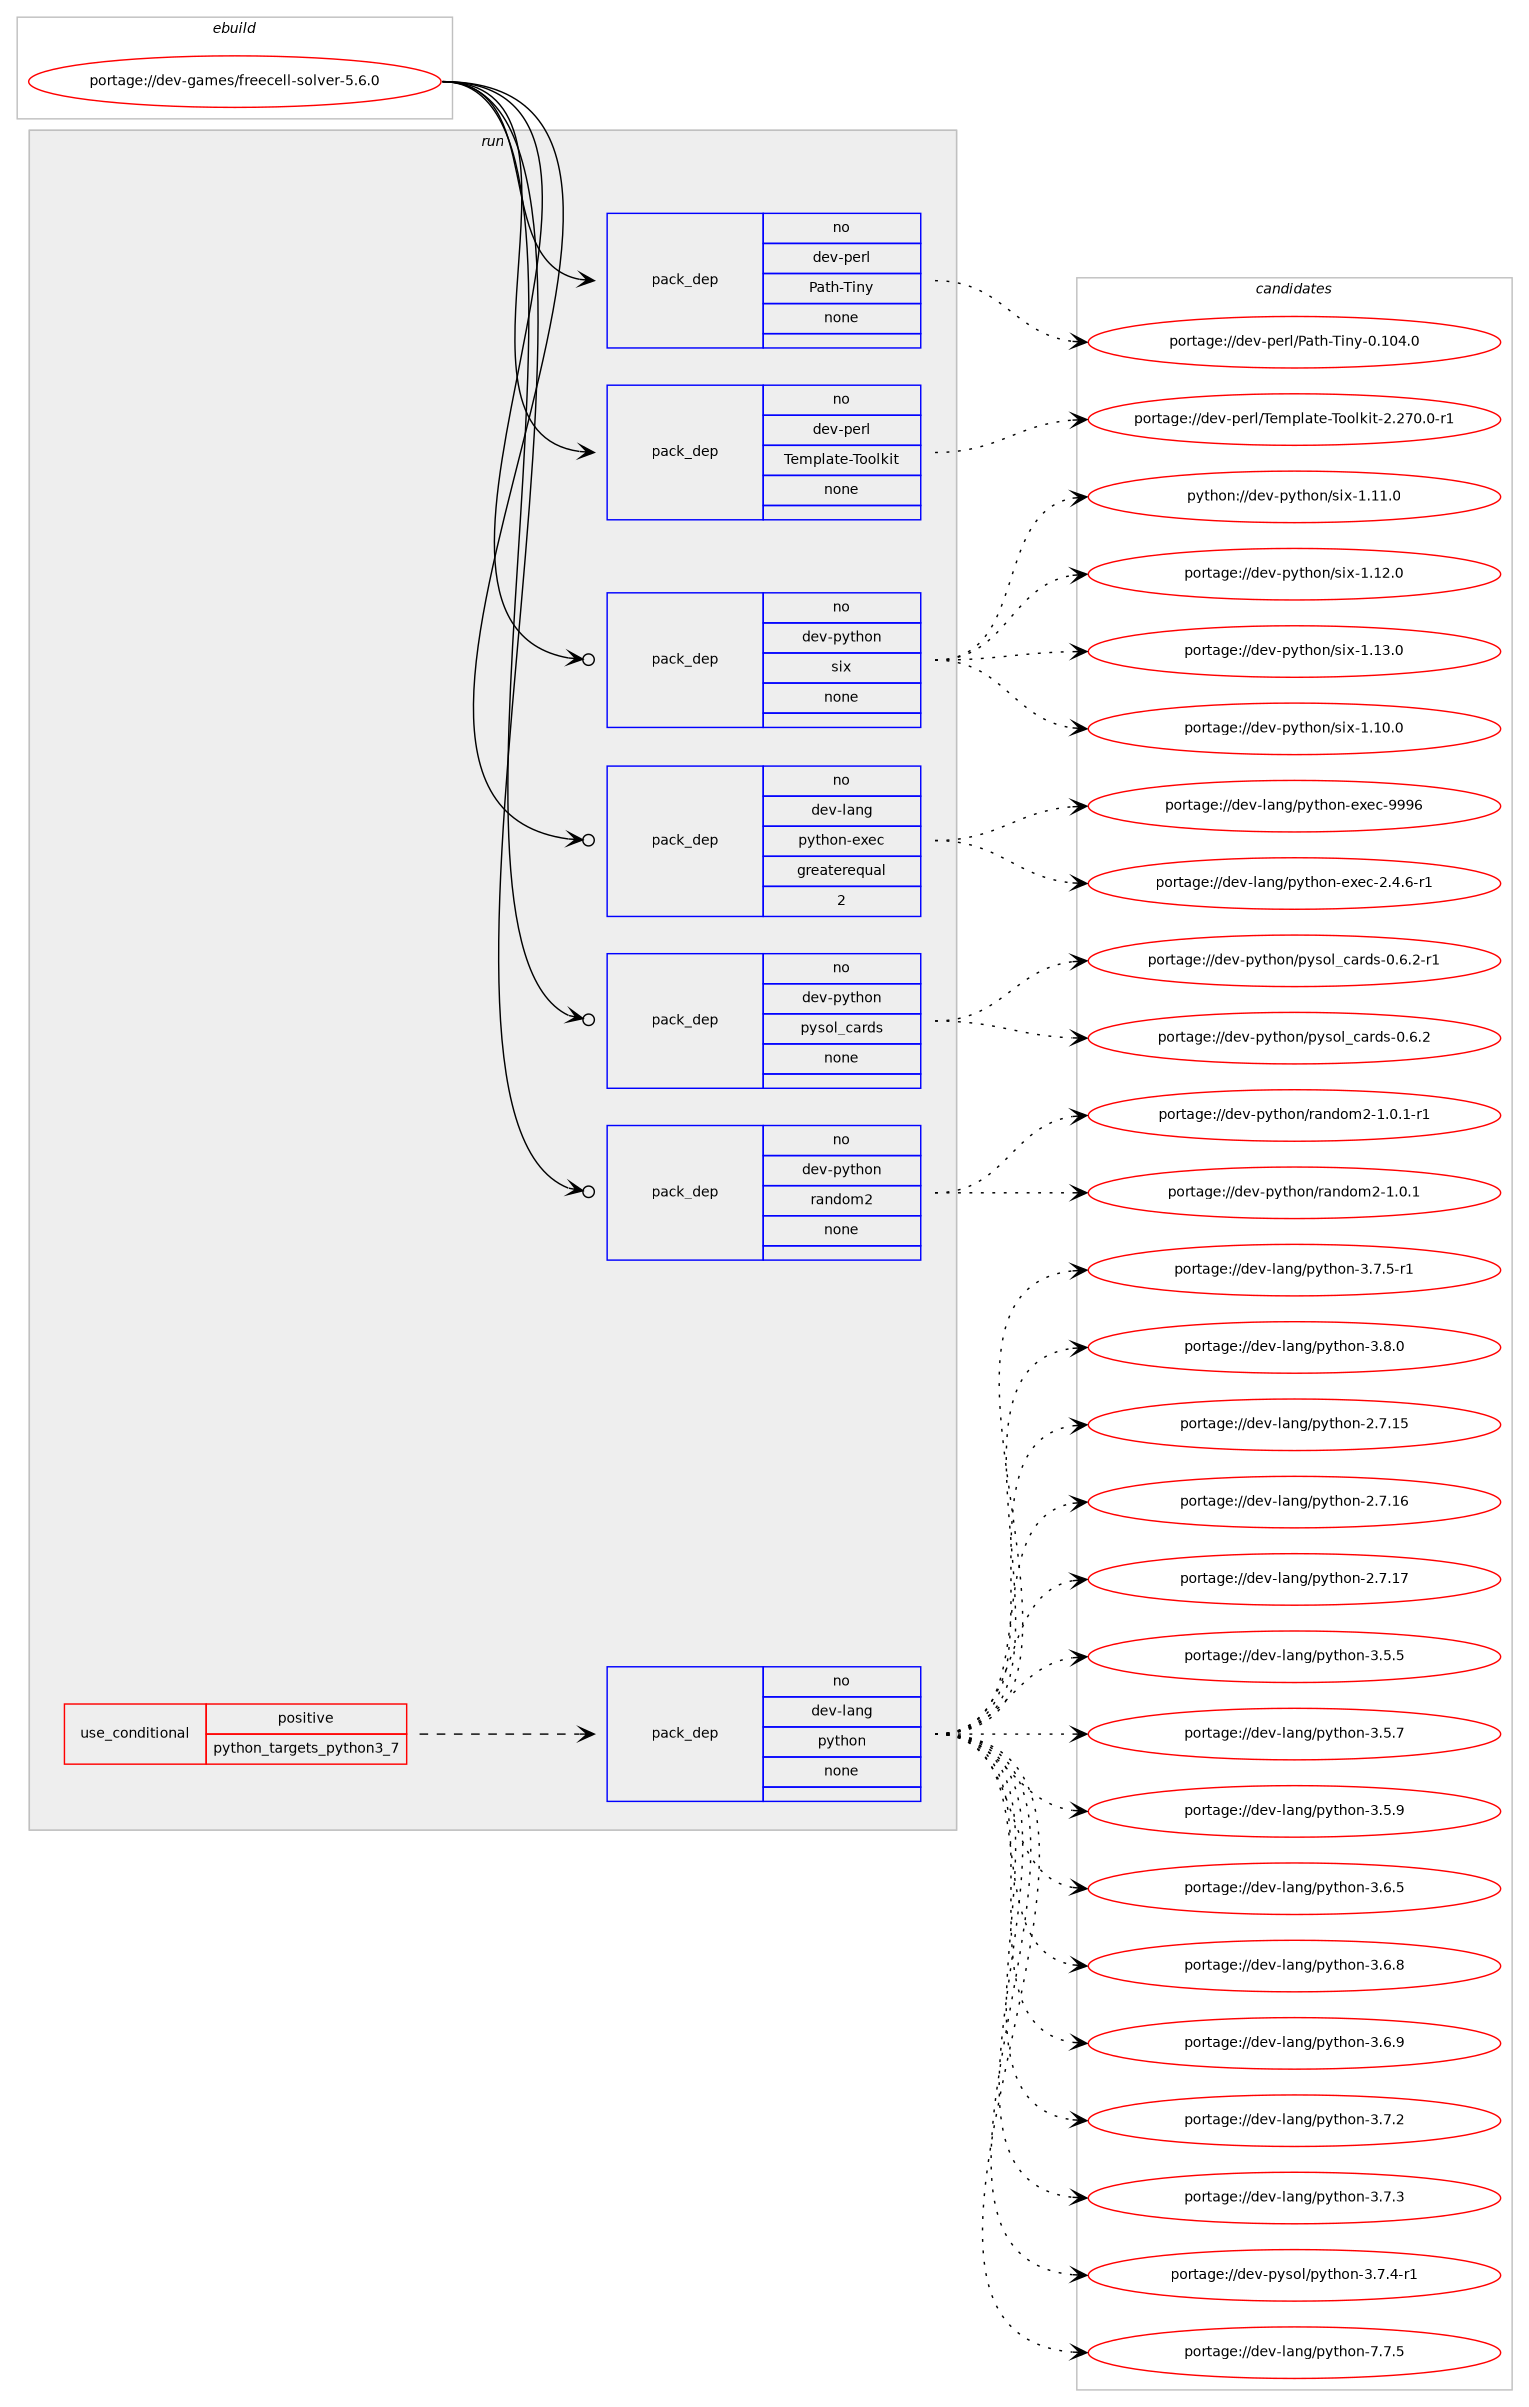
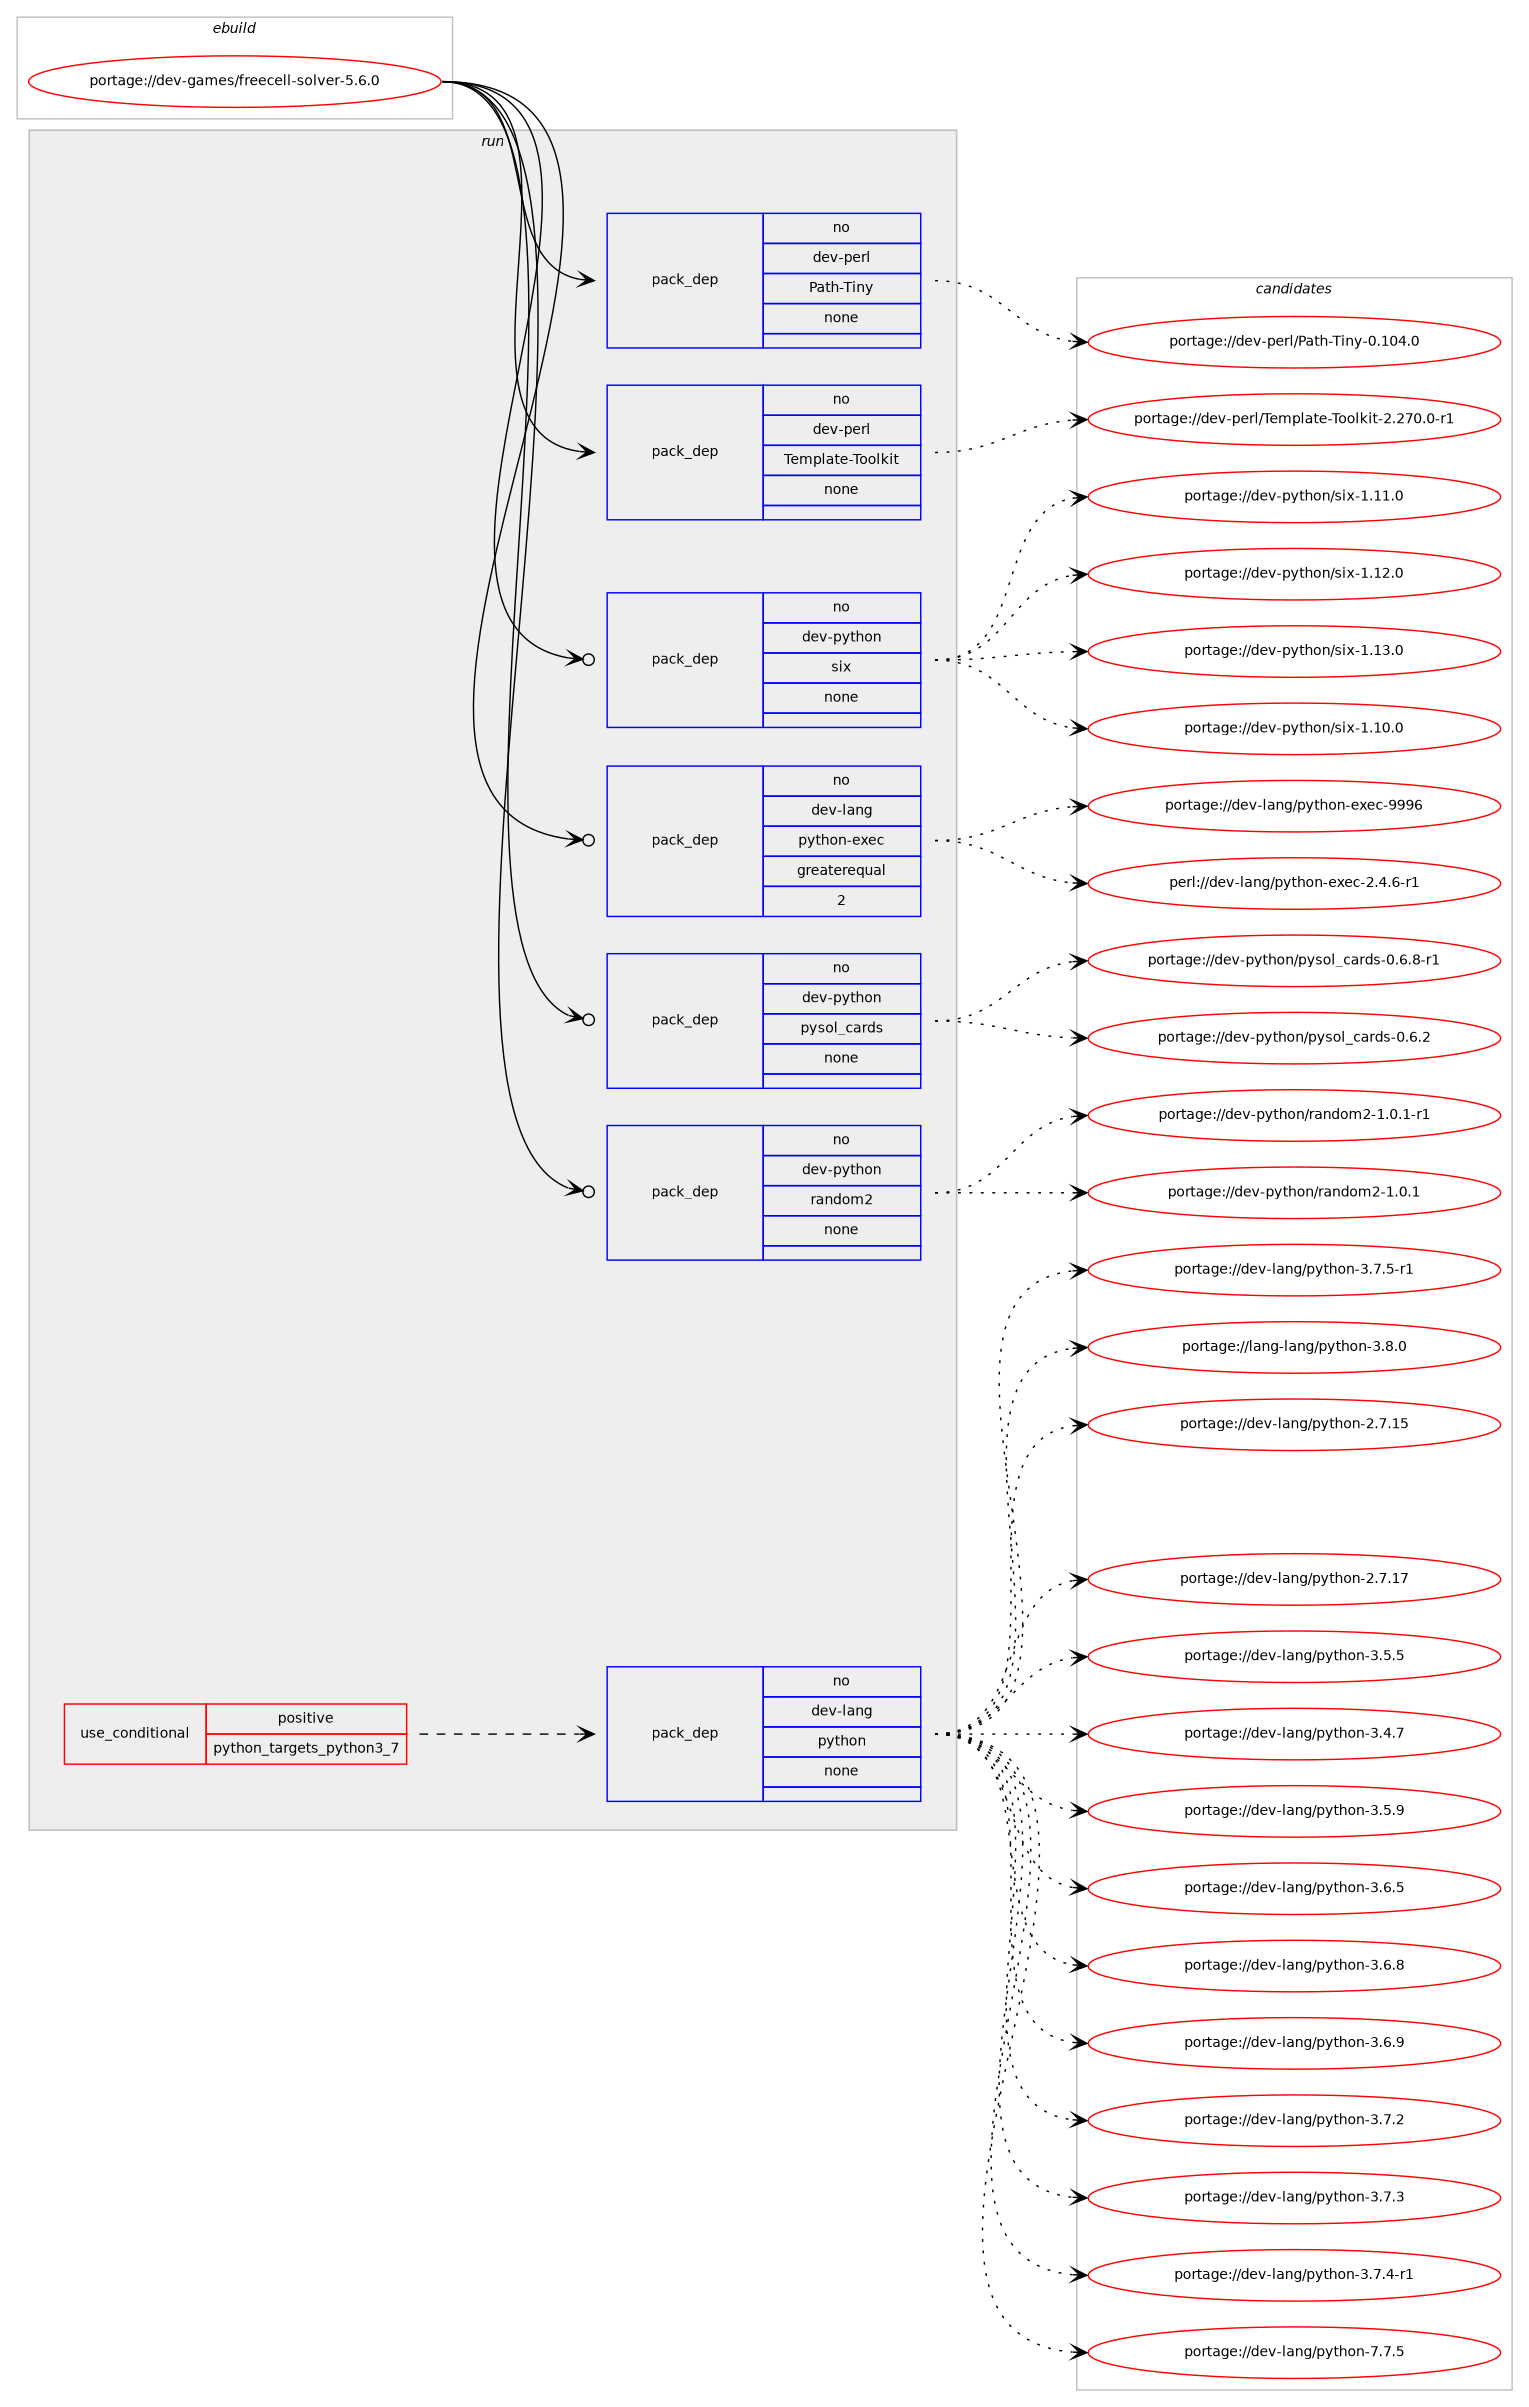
node "python://dev-python/six-1.11.0": label "python://dev-python/six-1.11.0" -> "portage://dev-python/six-1.11.0"
node "portage://dev-lang/python-exec-2.4.6-r1": label "portage://dev-lang/python-exec-2.4.6-r1" -> "perl://dev-lang/python-exec-2.4.6-r1"
node "portage://dev-python/pysol_cards-0.6.2-r1": label "portage://dev-python/pysol_cards-0.6.2-r1" -> "portage://dev-python/pysol_cards-0.6.8-r1"
node "portage://dev-lang/python-3.8.0": label "portage://dev-lang/python-3.8.0" -> "portage://lang-lang/python-3.8.0"
node "portage://dev-lang/python-2.7.16": removed
node "portage://dev-lang/python-3.5.7": label "portage://dev-lang/python-3.5.7" -> "portage://dev-lang/python-3.4.7"
node "portage://dev-pysol/python-3.7.4-r1": label "portage://dev-pysol/python-3.7.4-r1" -> "portage://dev-lang/python-3.7.4-r1"
